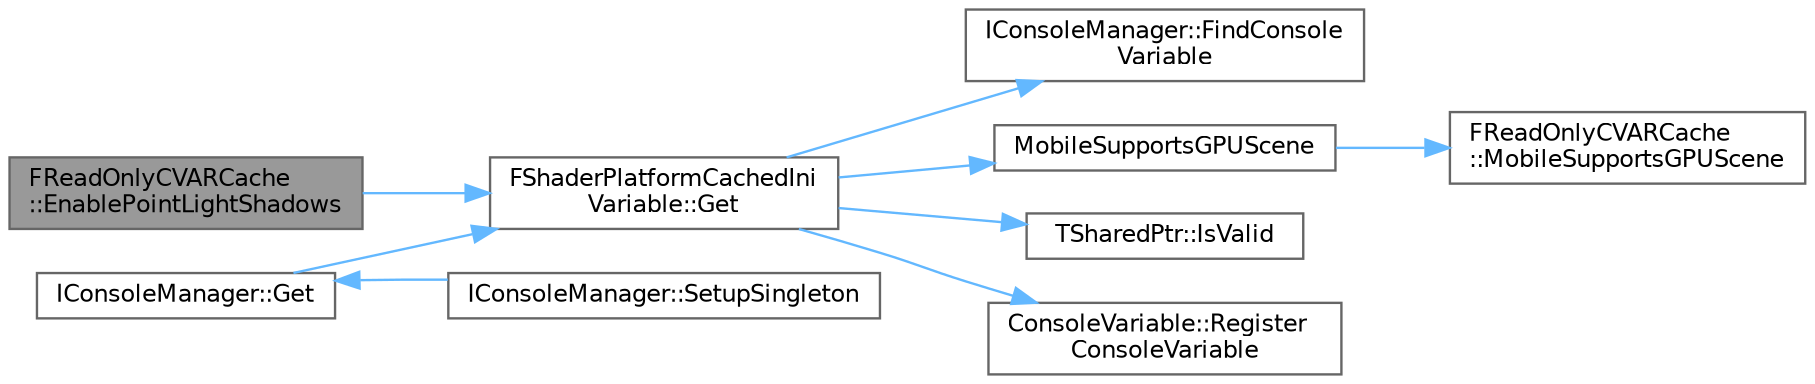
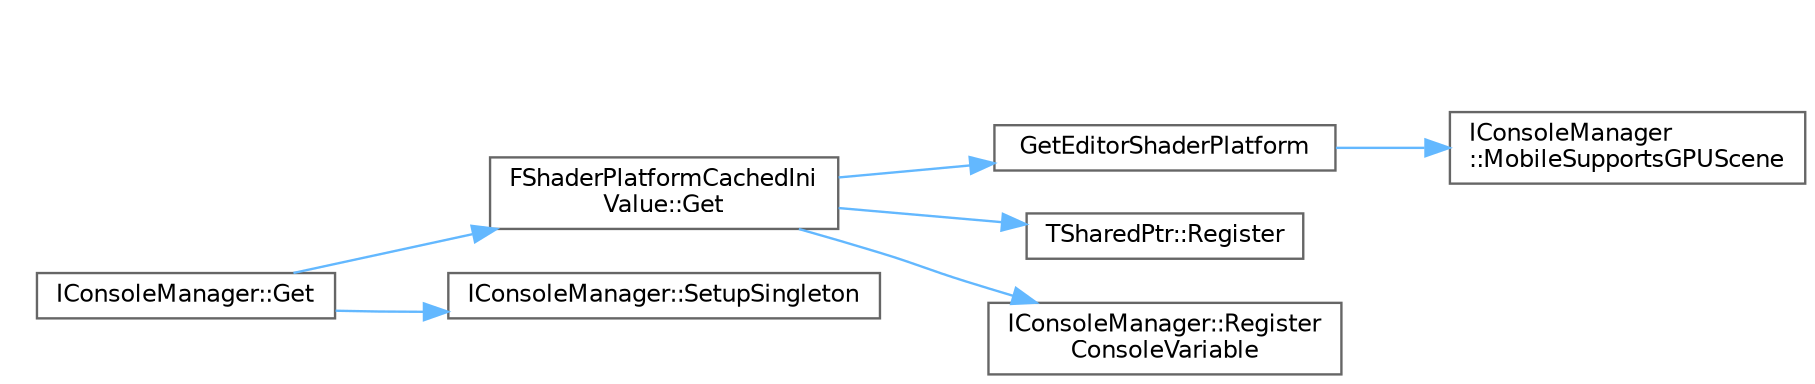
node "IConsoleManager::FindConsole Variable": removed
node "MobileSupportsGPUScene": label "MobileSupportsGPUScene" -> "GetEditorShaderPlatform"
node "FReadOnlyCVARCache ::MobileSupportsGPUScene": label "FReadOnlyCVARCache ::MobileSupportsGPUScene" -> "IConsoleManager ::MobileSupportsGPUScene"
node "FReadOnlyCVARCache ::EnablePointLightShadows": removed
node "FShaderPlatformCachedIni Variable::Get": label "FShaderPlatformCachedIni Variable::Get" -> "FShaderPlatformCachedIni Value::Get"
node "TSharedPtr::IsValid": label "TSharedPtr::IsValid" -> "TSharedPtr::Register"
edge "IConsoleManager::SetupSingleton" -> "IConsoleManager::Get": reversed
node "ConsoleVariable::Register ConsoleVariable": label "ConsoleVariable::Register ConsoleVariable" -> "IConsoleManager::Register ConsoleVariable"
